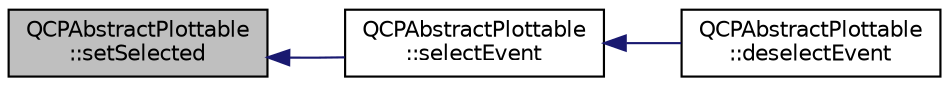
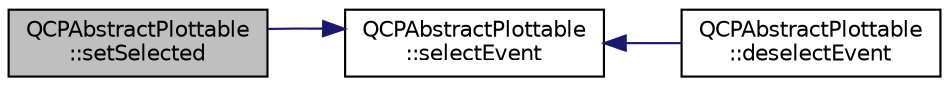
edge "QCPAbstractPlottable ::selectEvent" -> "QCPAbstractPlottable ::setSelected": reversed
